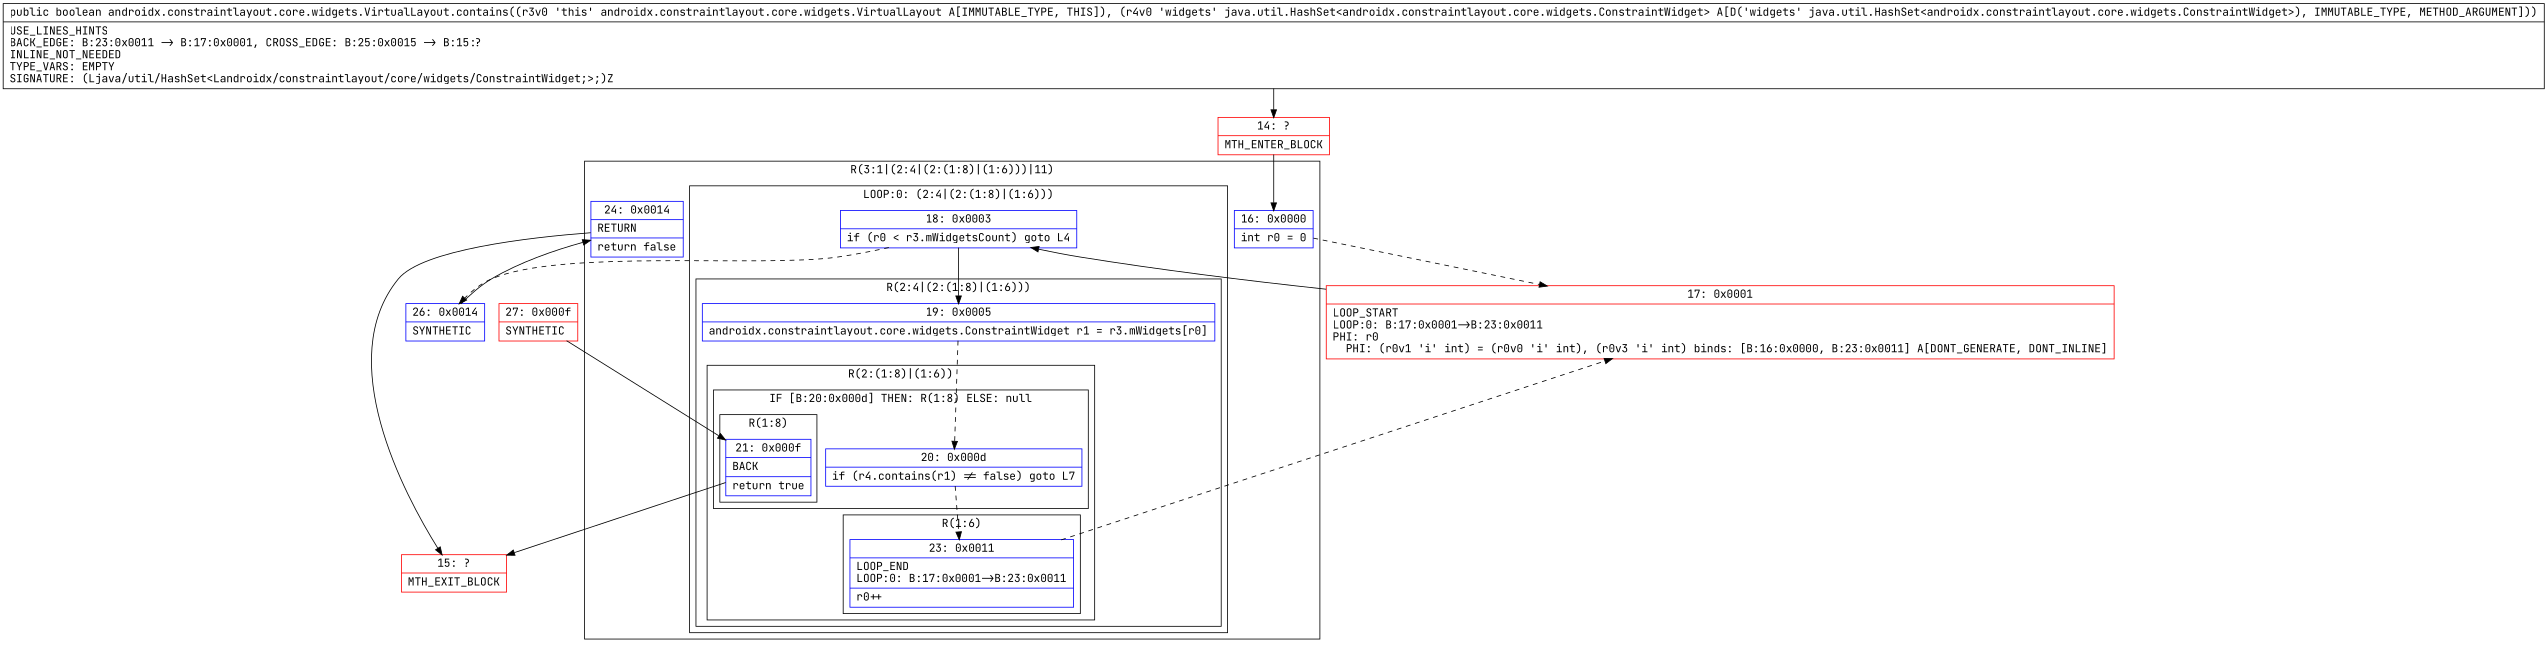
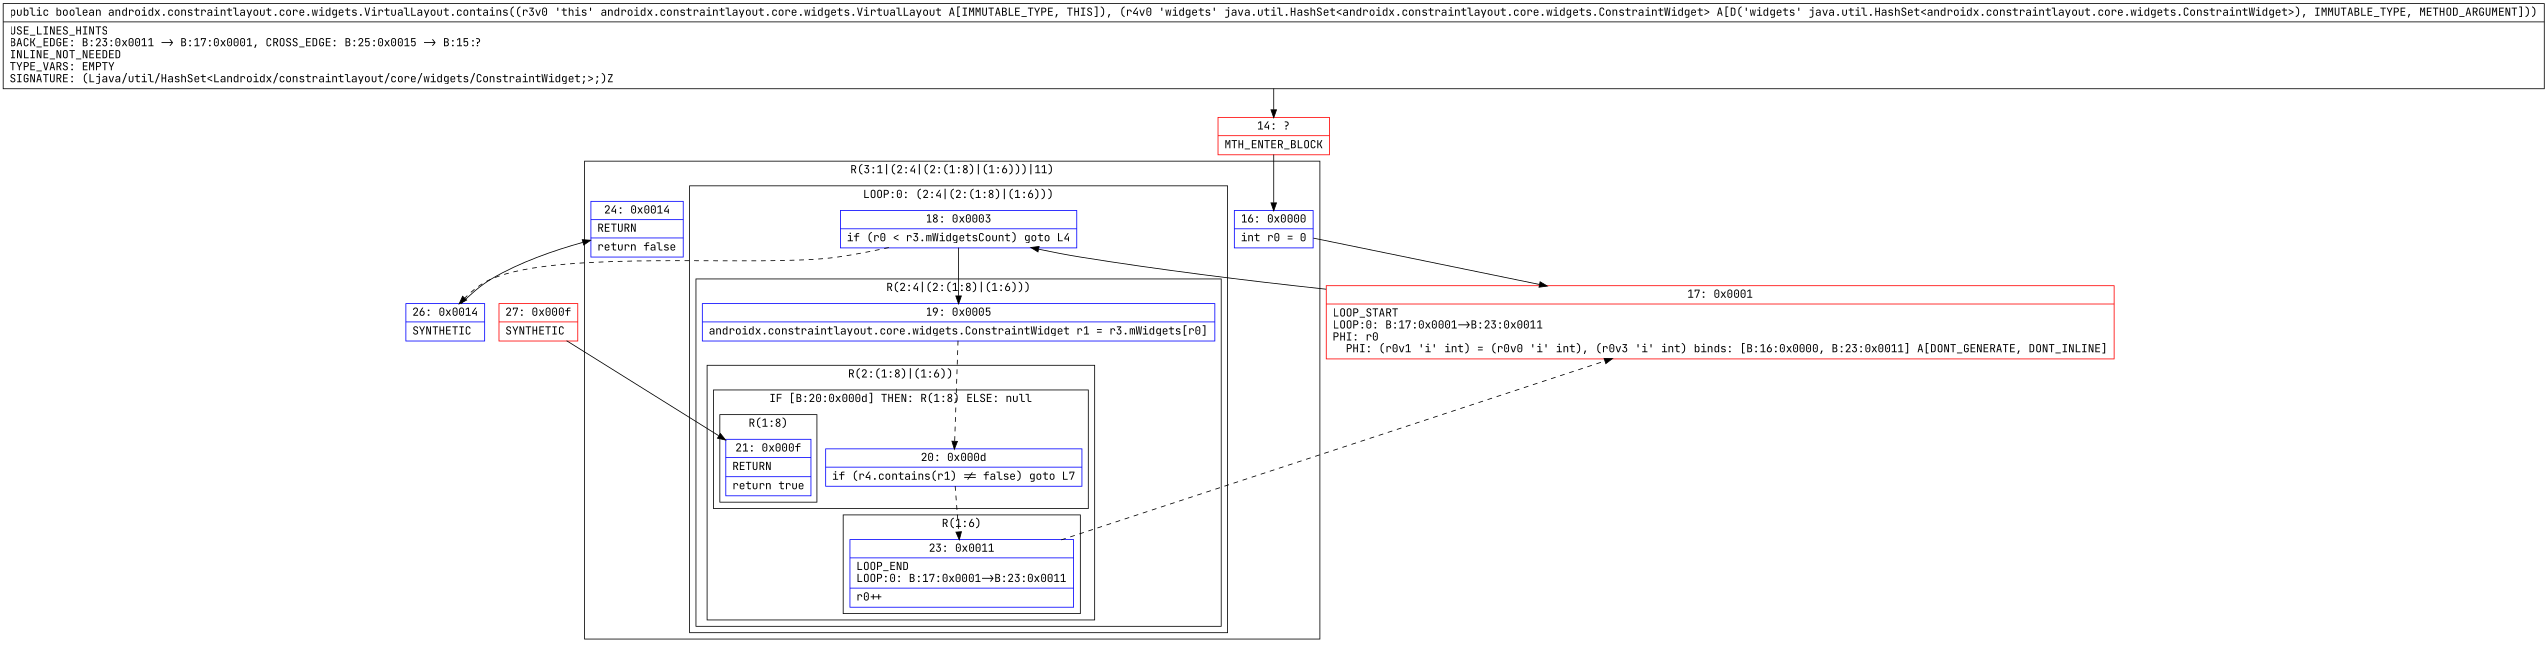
edge "16: 0x0000" -> "17: 0x0001": style dashed -> solid
node "21: 0x000f": text "BACK" -> "RETURN"
node "15: ?": removed
